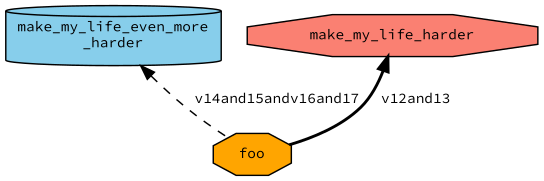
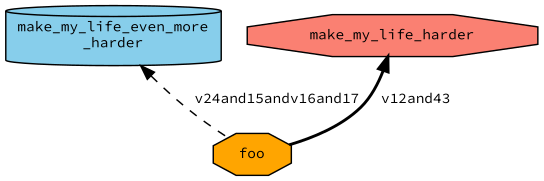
edge "foo" -> "make_my_life_even_more _harder": label " v14and15andv16and17" -> " v24and15andv16and17"
edge "foo" -> "make_my_life_harder": label " v12and13" -> " v12and43"
